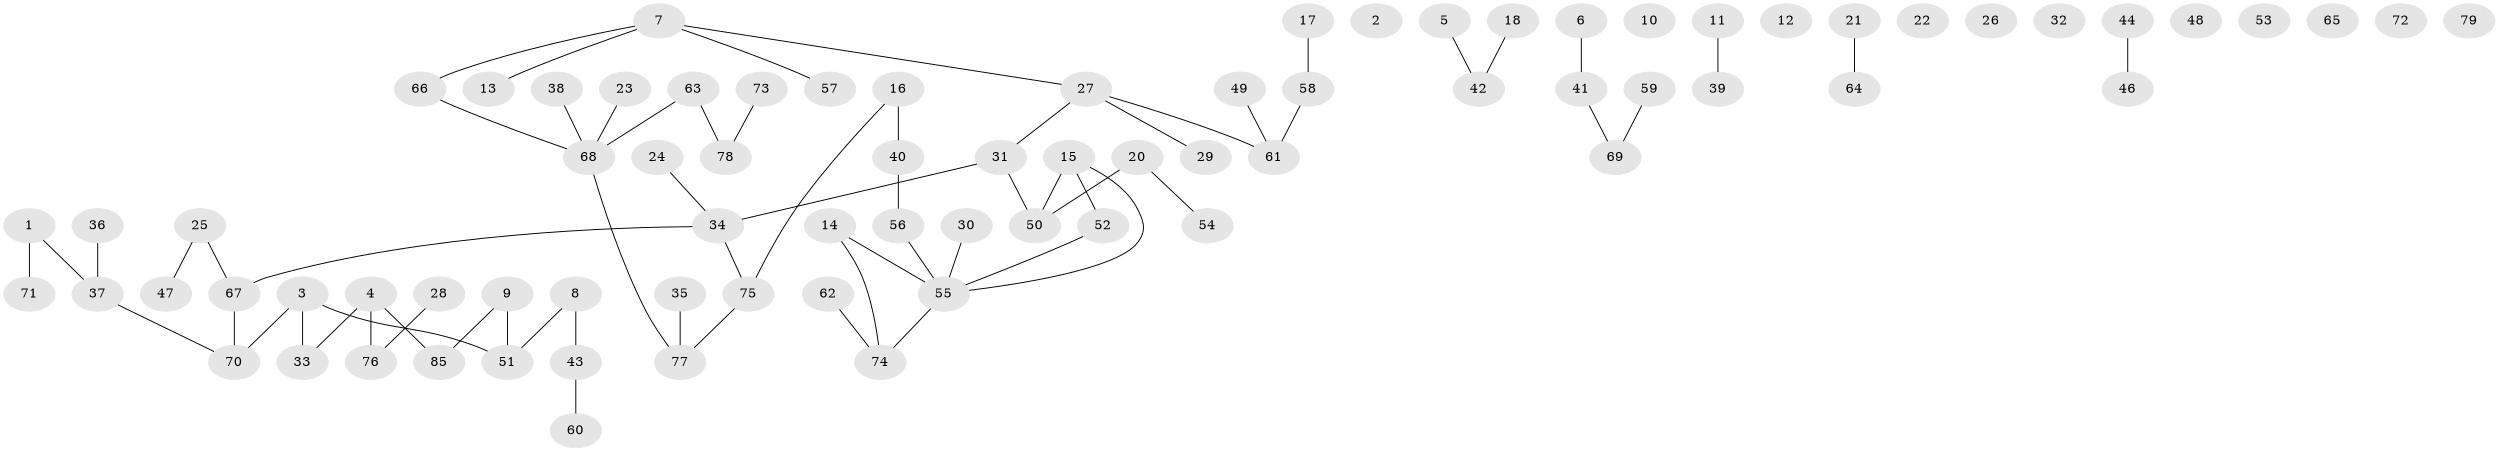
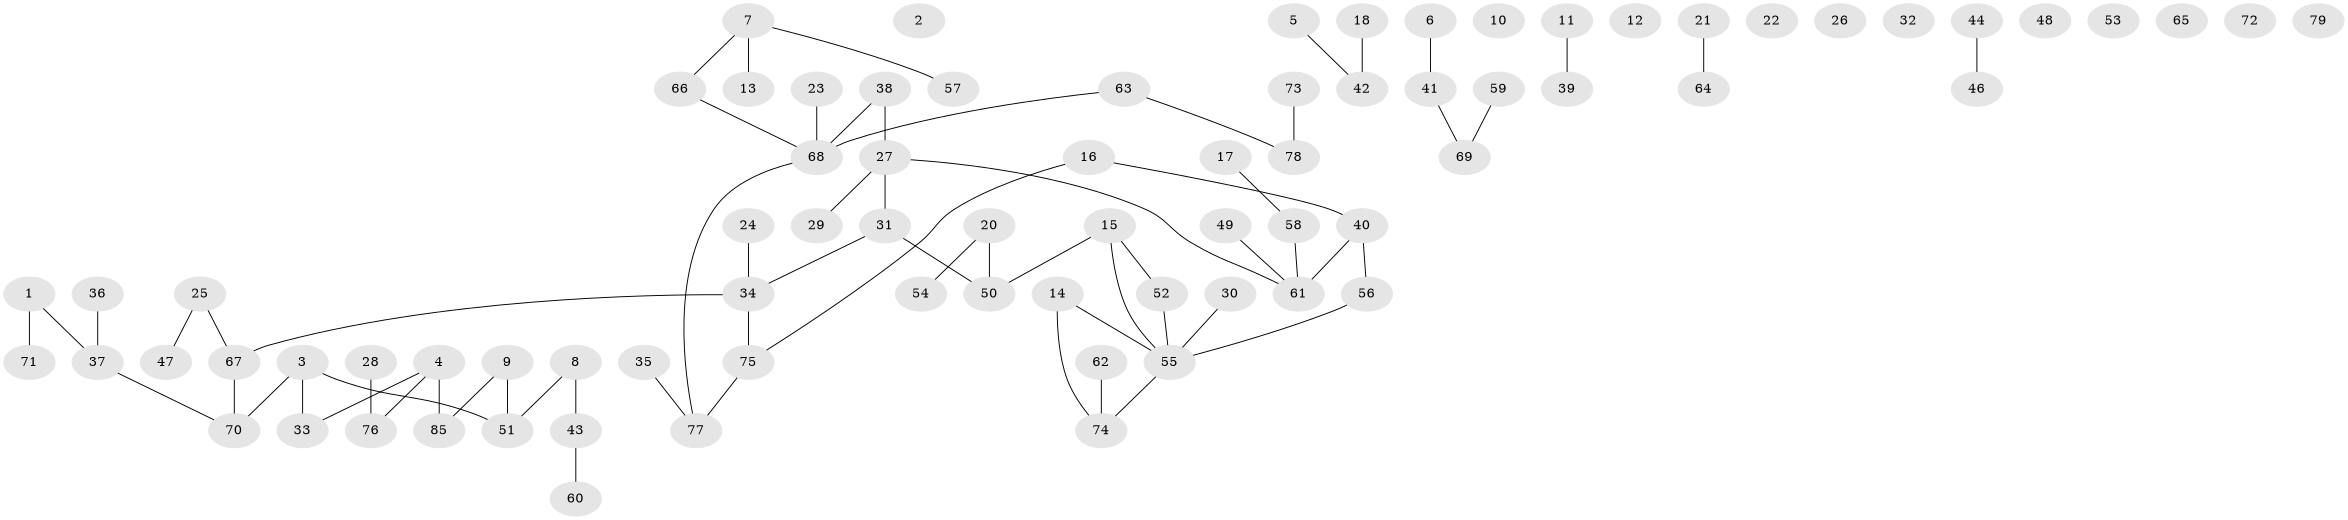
edge "7" -- "27": now "38" -- "27"
edge "40" -- "61": added
